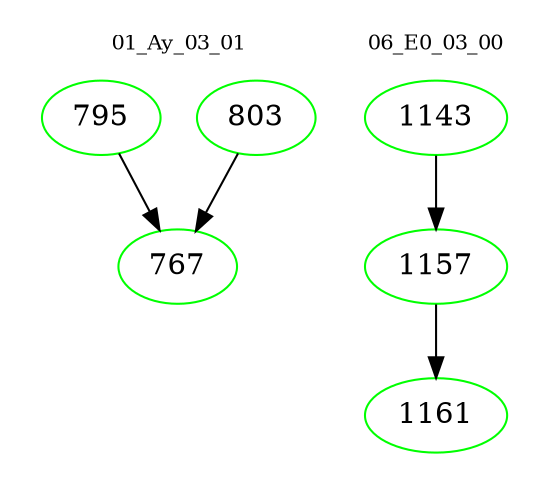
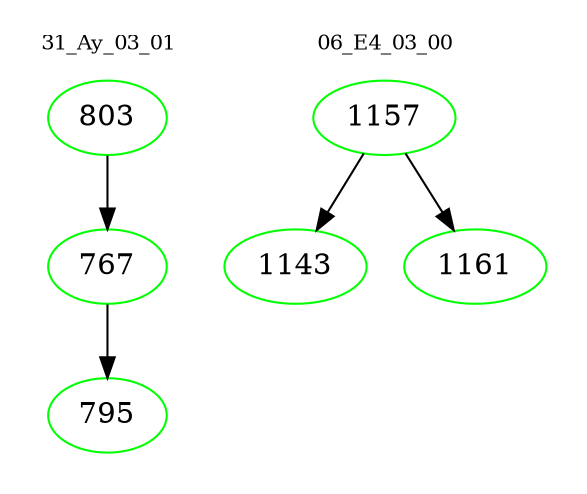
cluster "01_Ay_03_01": label "01_Ay_03_01" -> "31_Ay_03_01"
cluster "06_E0_03_00": label "06_E0_03_00" -> "06_E4_03_00"
edge "1143" -> "1157": reversed
edge "795" -> "767": reversed
